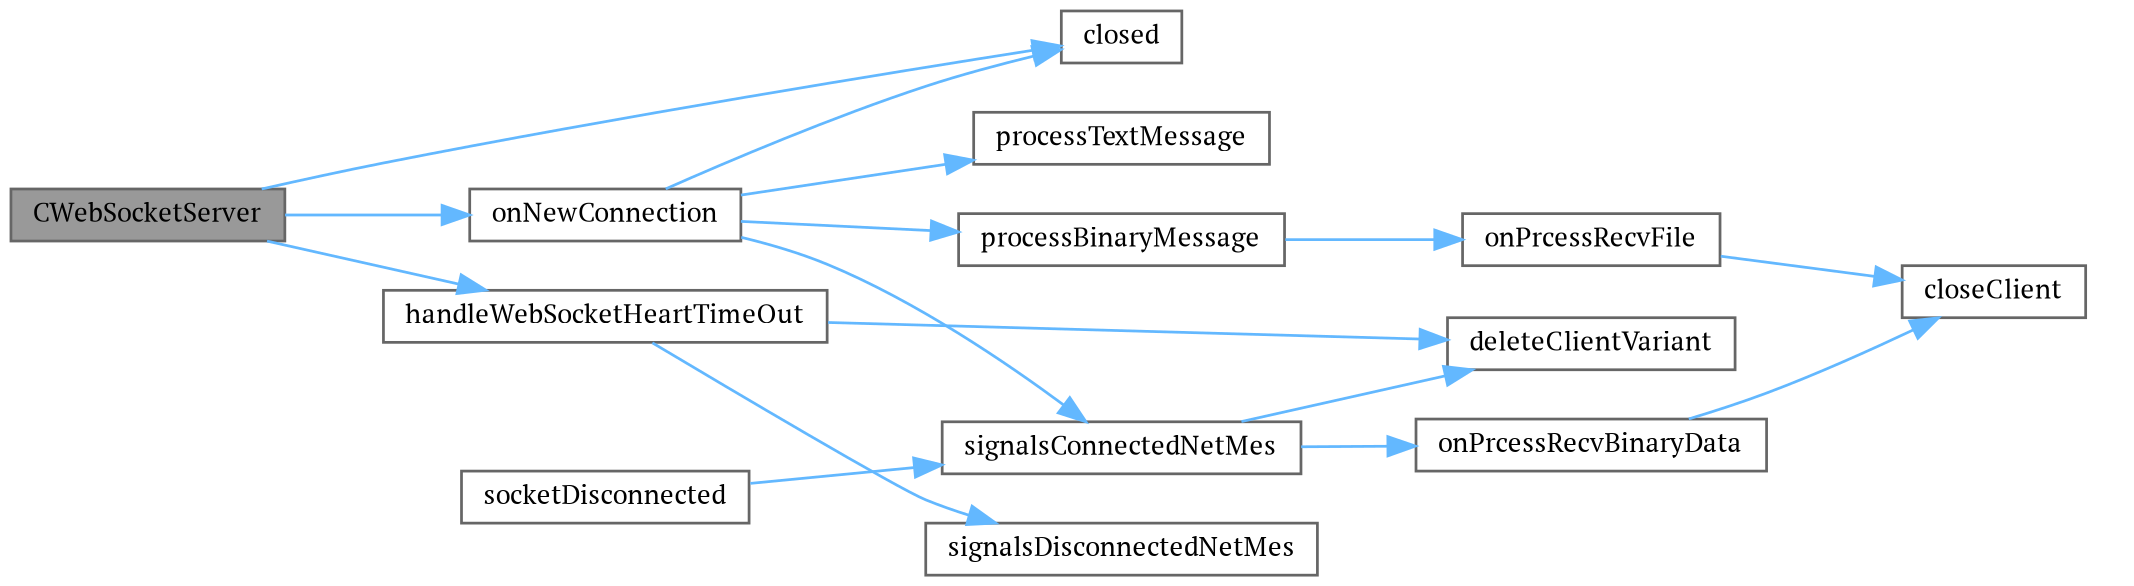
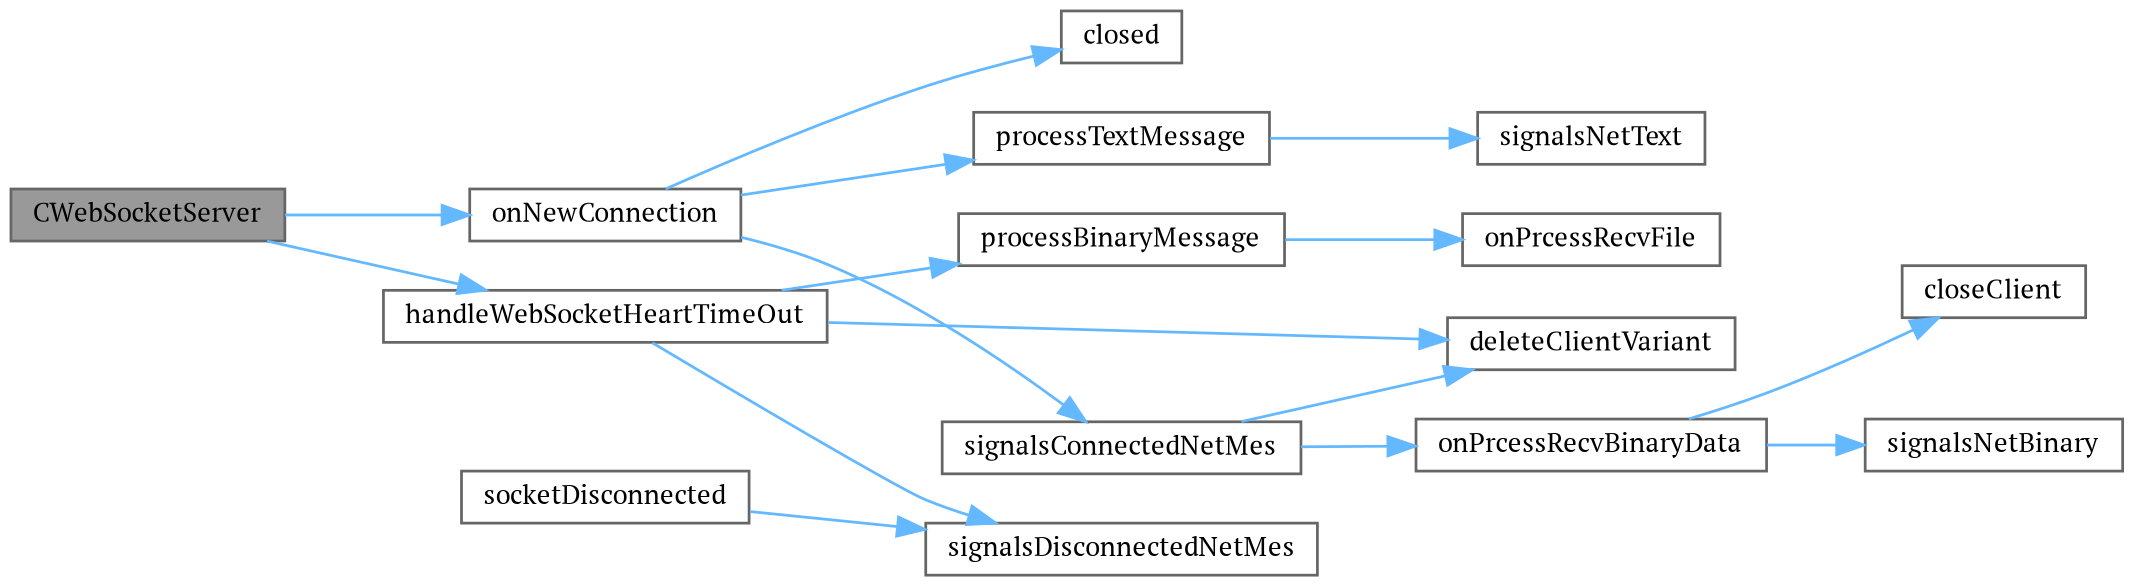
edge "CWebSocketServer" -> "closed": removed
node "signalsNetText": added
edge "onNewConnection" -> "processBinaryMessage": now "handleWebSocketHeartTimeOut" -> "processBinaryMessage"
edge "onPrcessRecvFile" -> "closeClient": removed
node "signalsNetBinary": added
edge "socketDisconnected" -> "signalsConnectedNetMes": now "socketDisconnected" -> "signalsDisconnectedNetMes"
